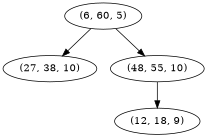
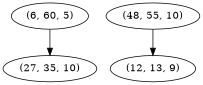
edge "(6, 60, 5)" -> "(48, 55, 10)": removed
node "(27, 38, 10)": label "(27, 38, 10)" -> "(27, 35, 10)"
node "(12, 18, 9)": label "(12, 18, 9)" -> "(12, 13, 9)"
